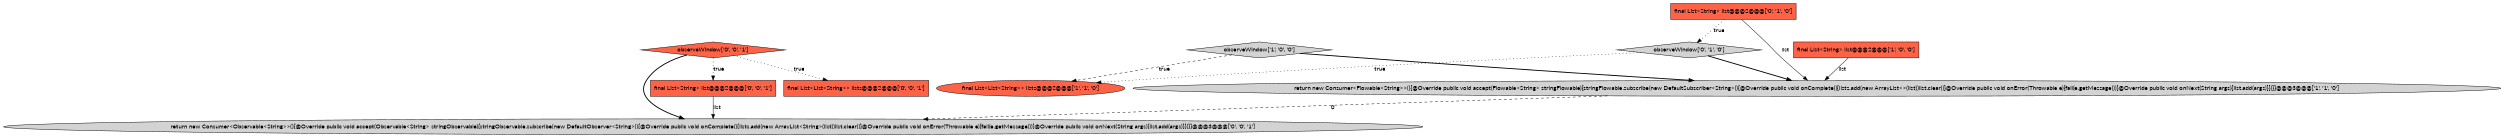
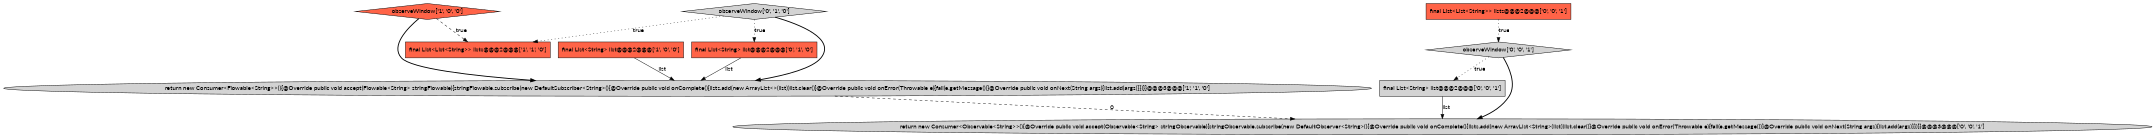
edge "final List<String> list@@@2@@@['0', '1', '0']" -> "observeWindow['0', '1', '0']": reversed
node "observeWindow['0', '0', '1']": fillcolor tomato -> lightgray
node "observeWindow['1', '0', '0']": fillcolor lightgray -> tomato
edge "observeWindow['0', '0', '1']" -> "final List<List<String>> lists@@@2@@@['0', '0', '1']": reversed
node "final List<String> list@@@2@@@['0', '0', '1']": fillcolor tomato -> lightgray
node "final List<List<String>> lists@@@2@@@['1', '1', '0']": shape ellipse -> box
